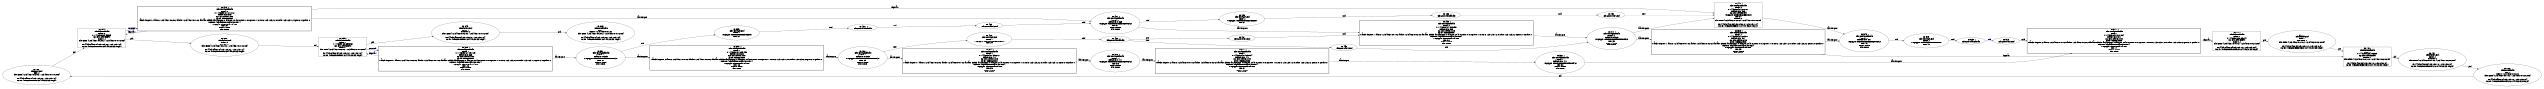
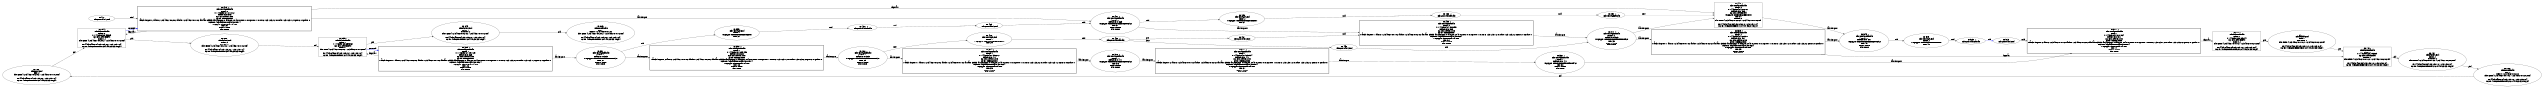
node "ID 450 HbControllerSend": label "ID 450 HbControllerSend" -> "ID 450 HbMessageHandle"
node "ID 417 HbControllerSend": added
edge "ID 432 HbControllerHandle" -> "ID 443 HbControllerSend": label "mid" -> "post"
